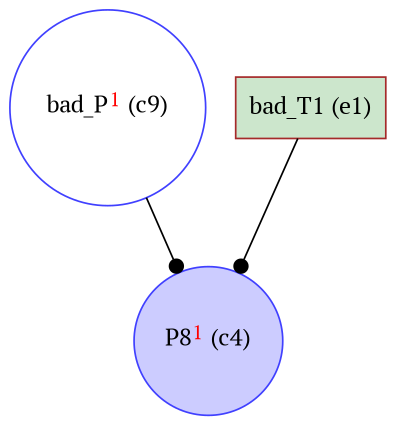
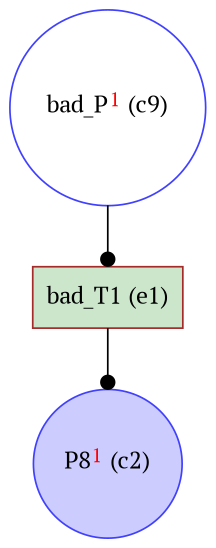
edge "bad_P" -> "P8": now "bad_P" -> "bad_T1 (e1)"
node "P8": text "(c4)" -> "(c2)"
